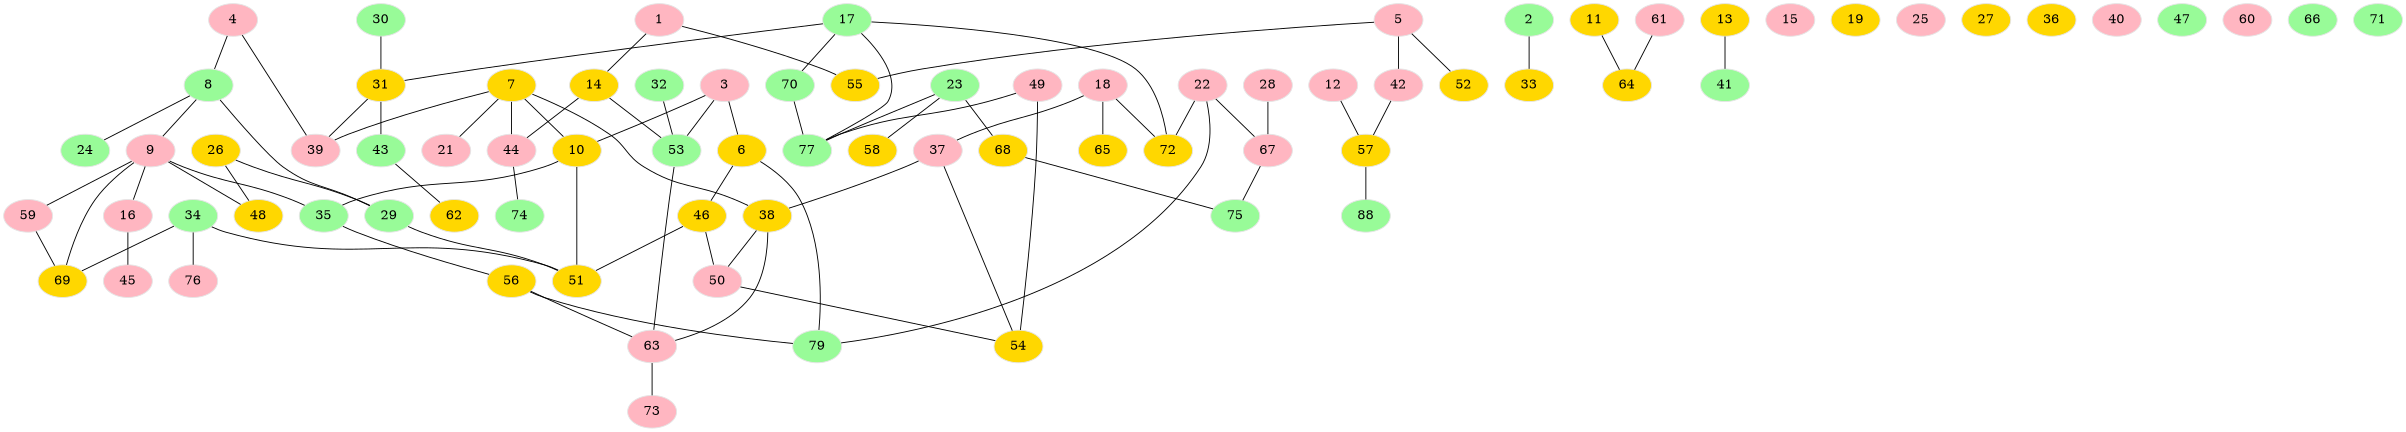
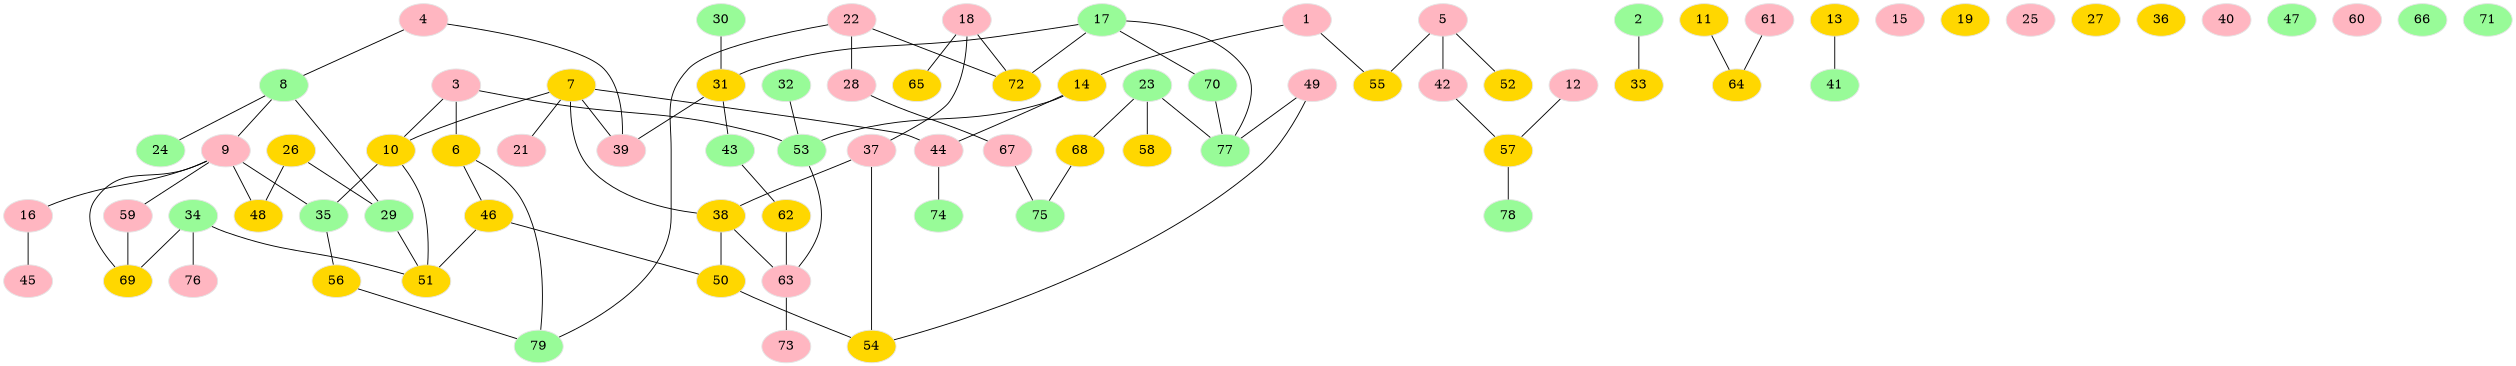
edge "22" -- "67": now "22" -- "28"
node "88": label "88" -> "78"
node "50": fillcolor lightpink -> gold
edge "56" -- "63": now "62" -- "63"
